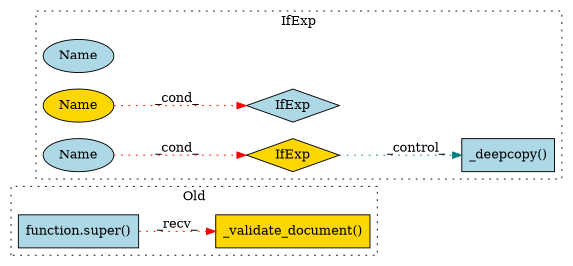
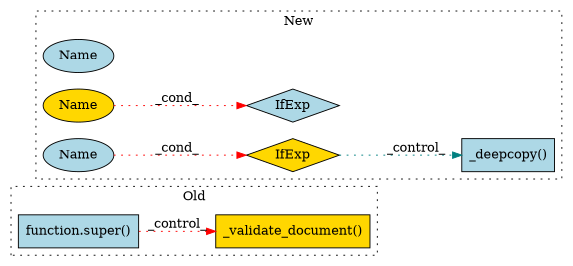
cluster "IfExp": label "IfExp" -> "New"
edge "function.super()" -> "_validate_document()": label "_recv_" -> "_control_"
